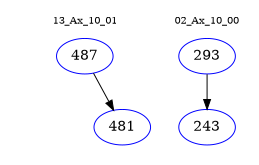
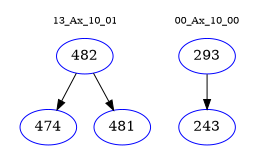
cluster "02_Ax_10_00": label "02_Ax_10_00" -> "00_Ax_10_00"
node "487": label "487" -> "482"
node "474": added
